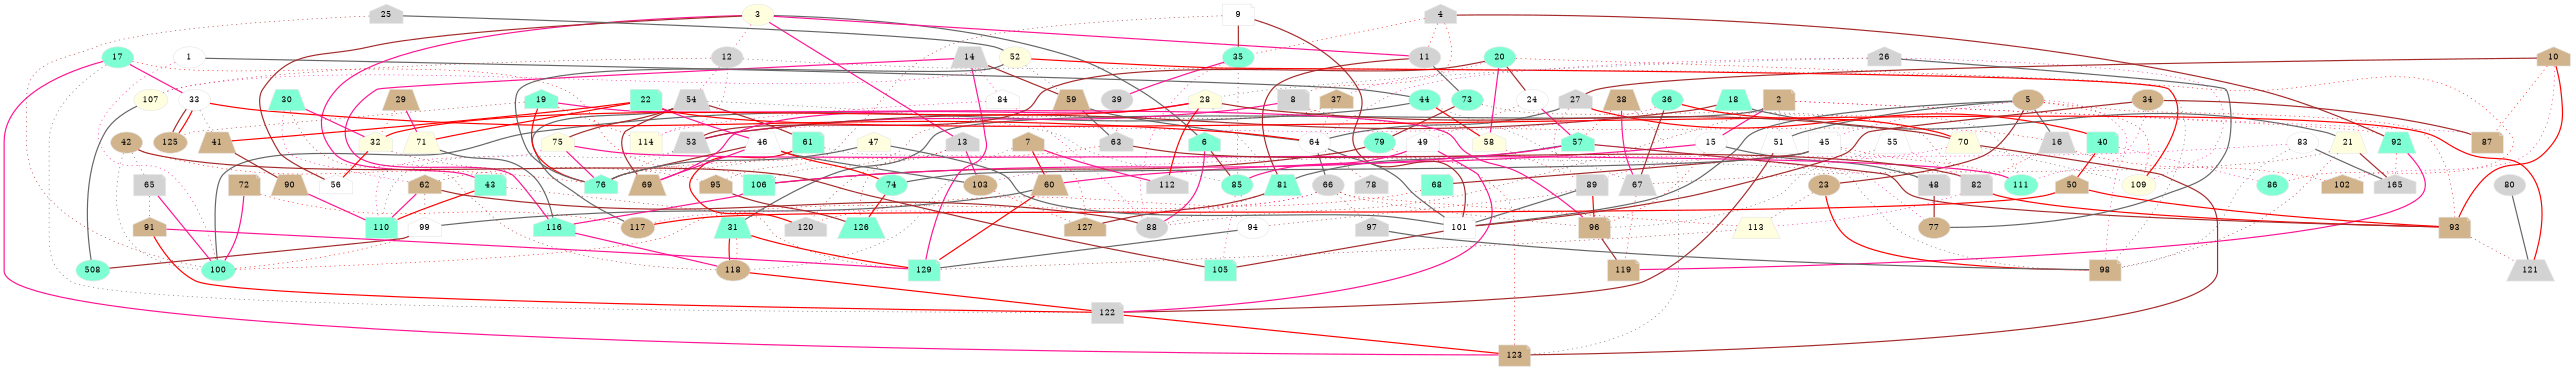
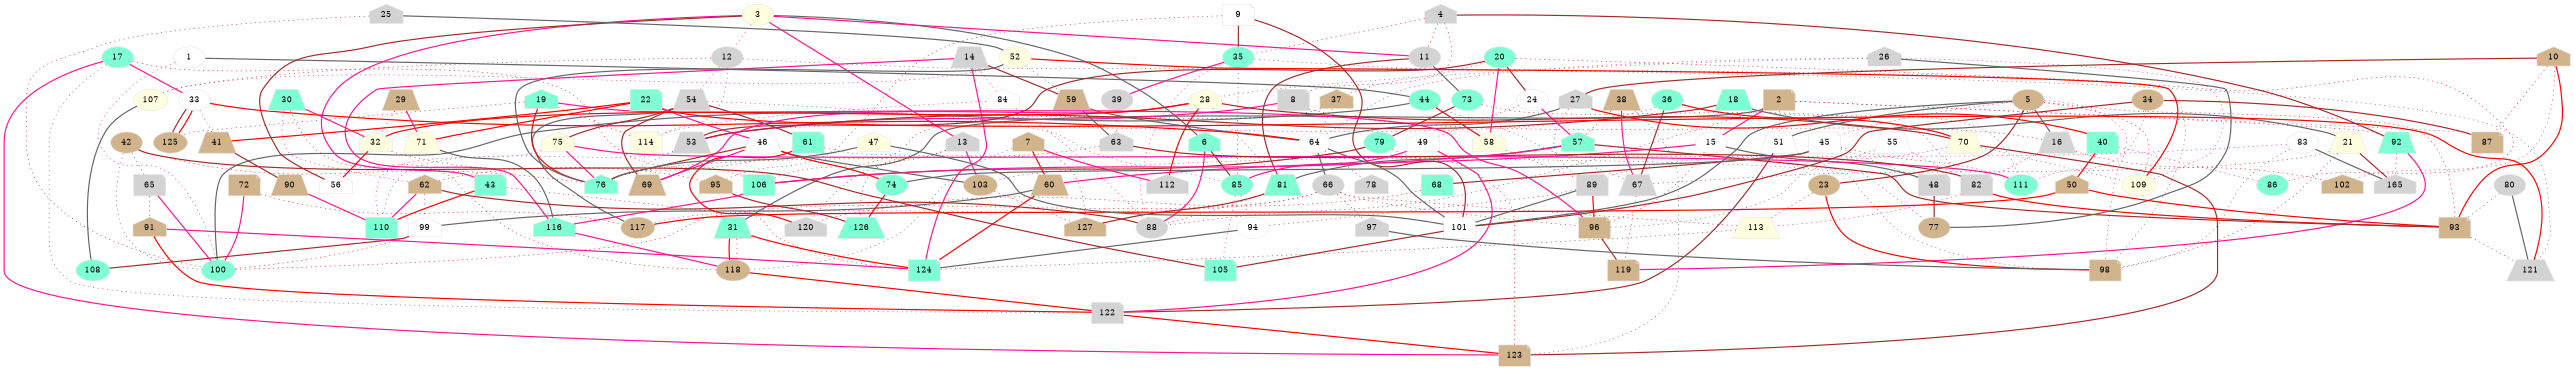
edge "35" -- "121": added
edge "80" -- "93": added
node "508": label "508" -> "108"
node "129": label "129" -> "124"
